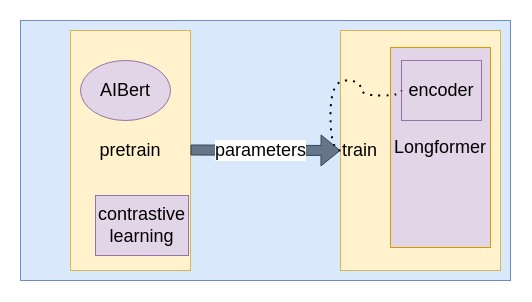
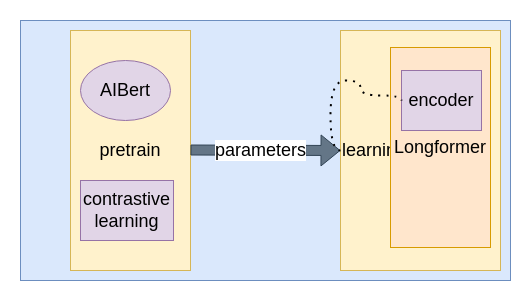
node "encoder": moved (442, 91) -> (442, 101)
node "Longformer": fillcolor #e1d5e7 -> #ffe6cc
node "train": label "train" -> "learning"
node "contrastive learning": moved (142, 226) -> (127, 211)
